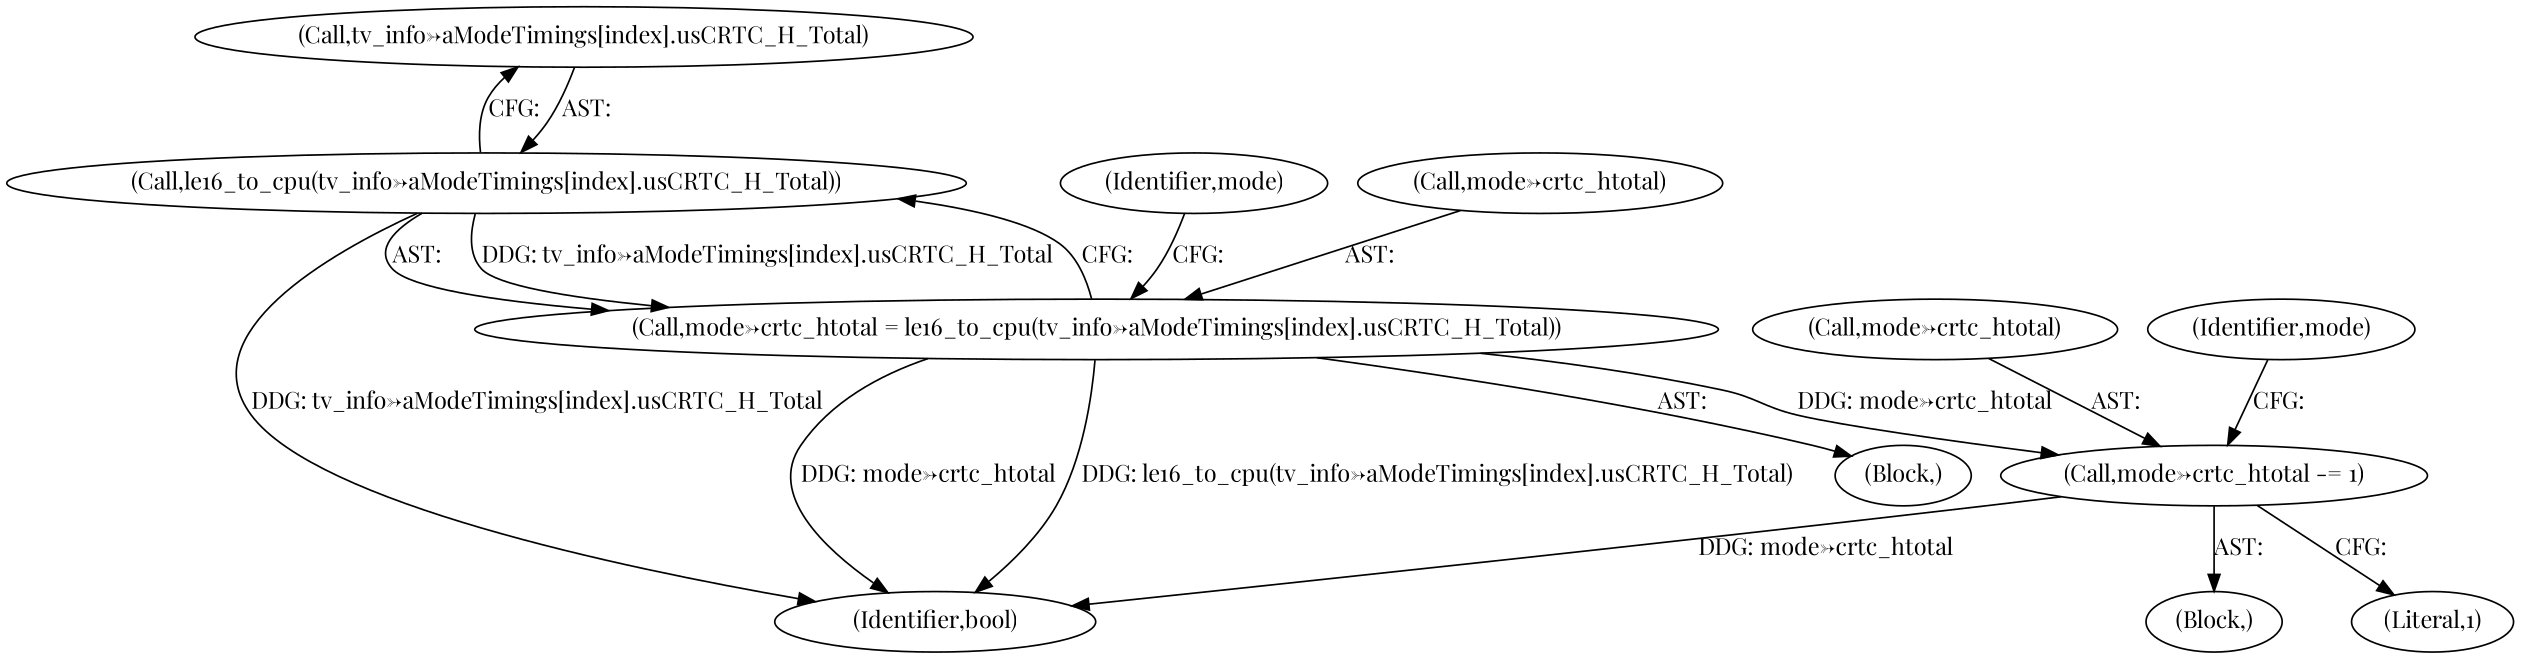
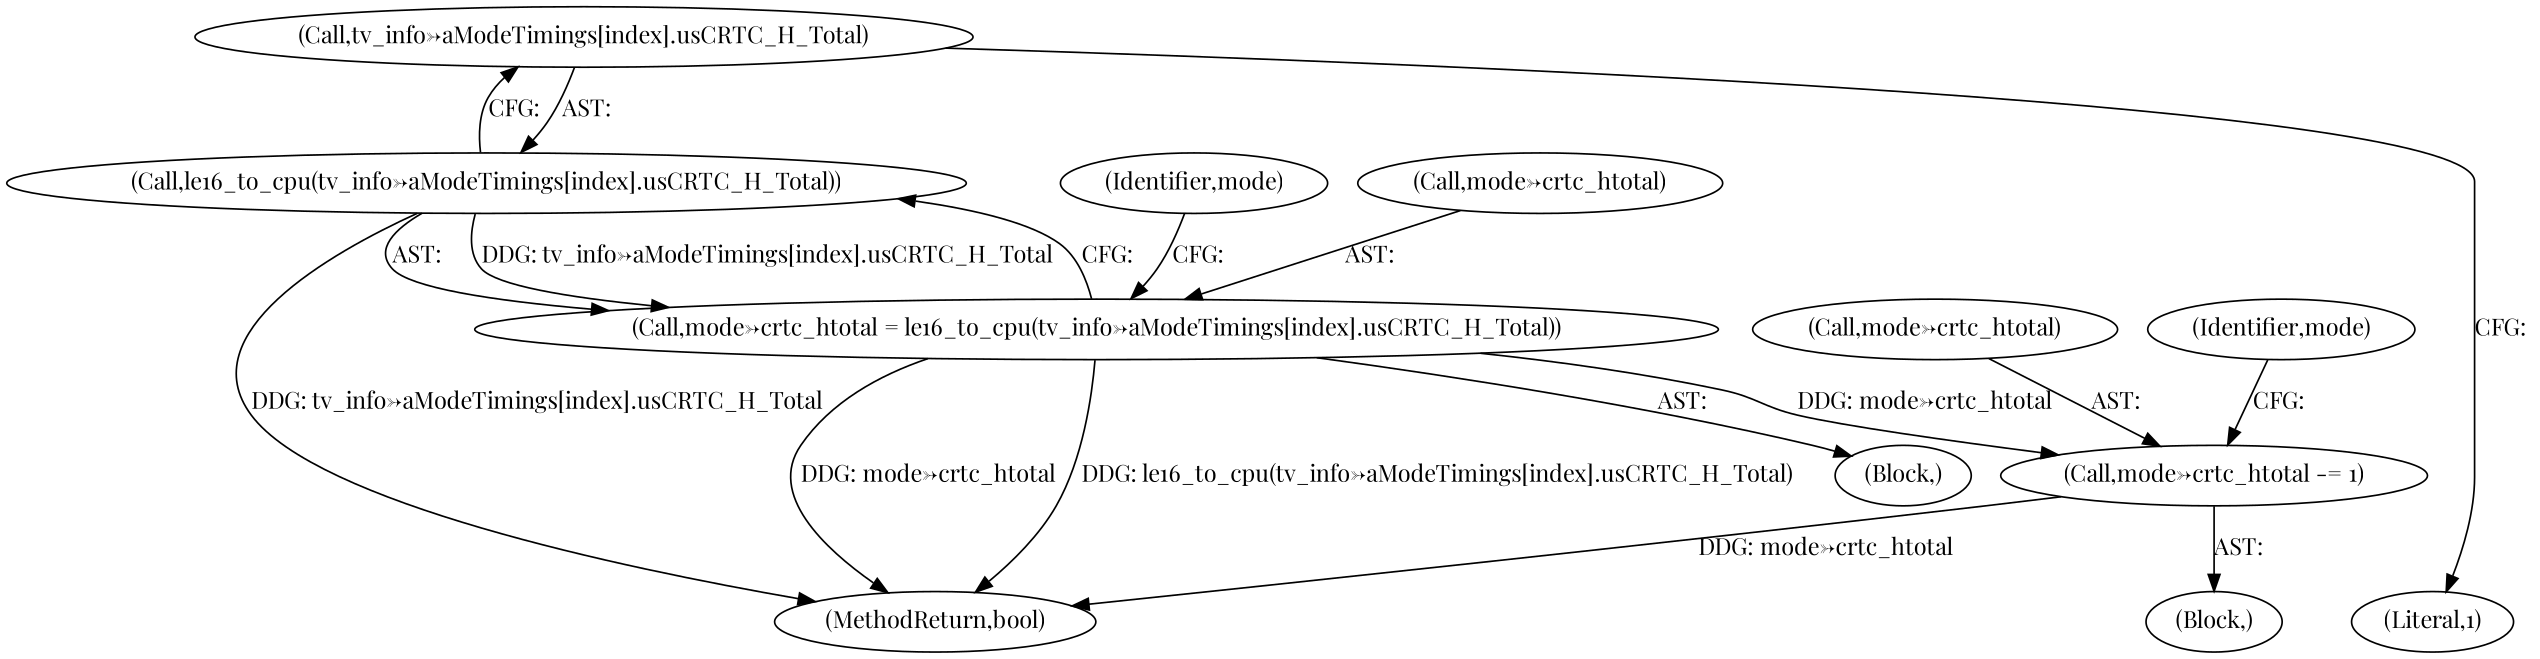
edge "(Call,mode->crtc_htotal -= 1)" -> "(Literal,1)": now "(Call,tv_info->aModeTimings[index].usCRTC_H_Total)" -> "(Literal,1)"
node "(Identifier,bool)": label "(Identifier,bool)" -> "(MethodReturn,bool)"
